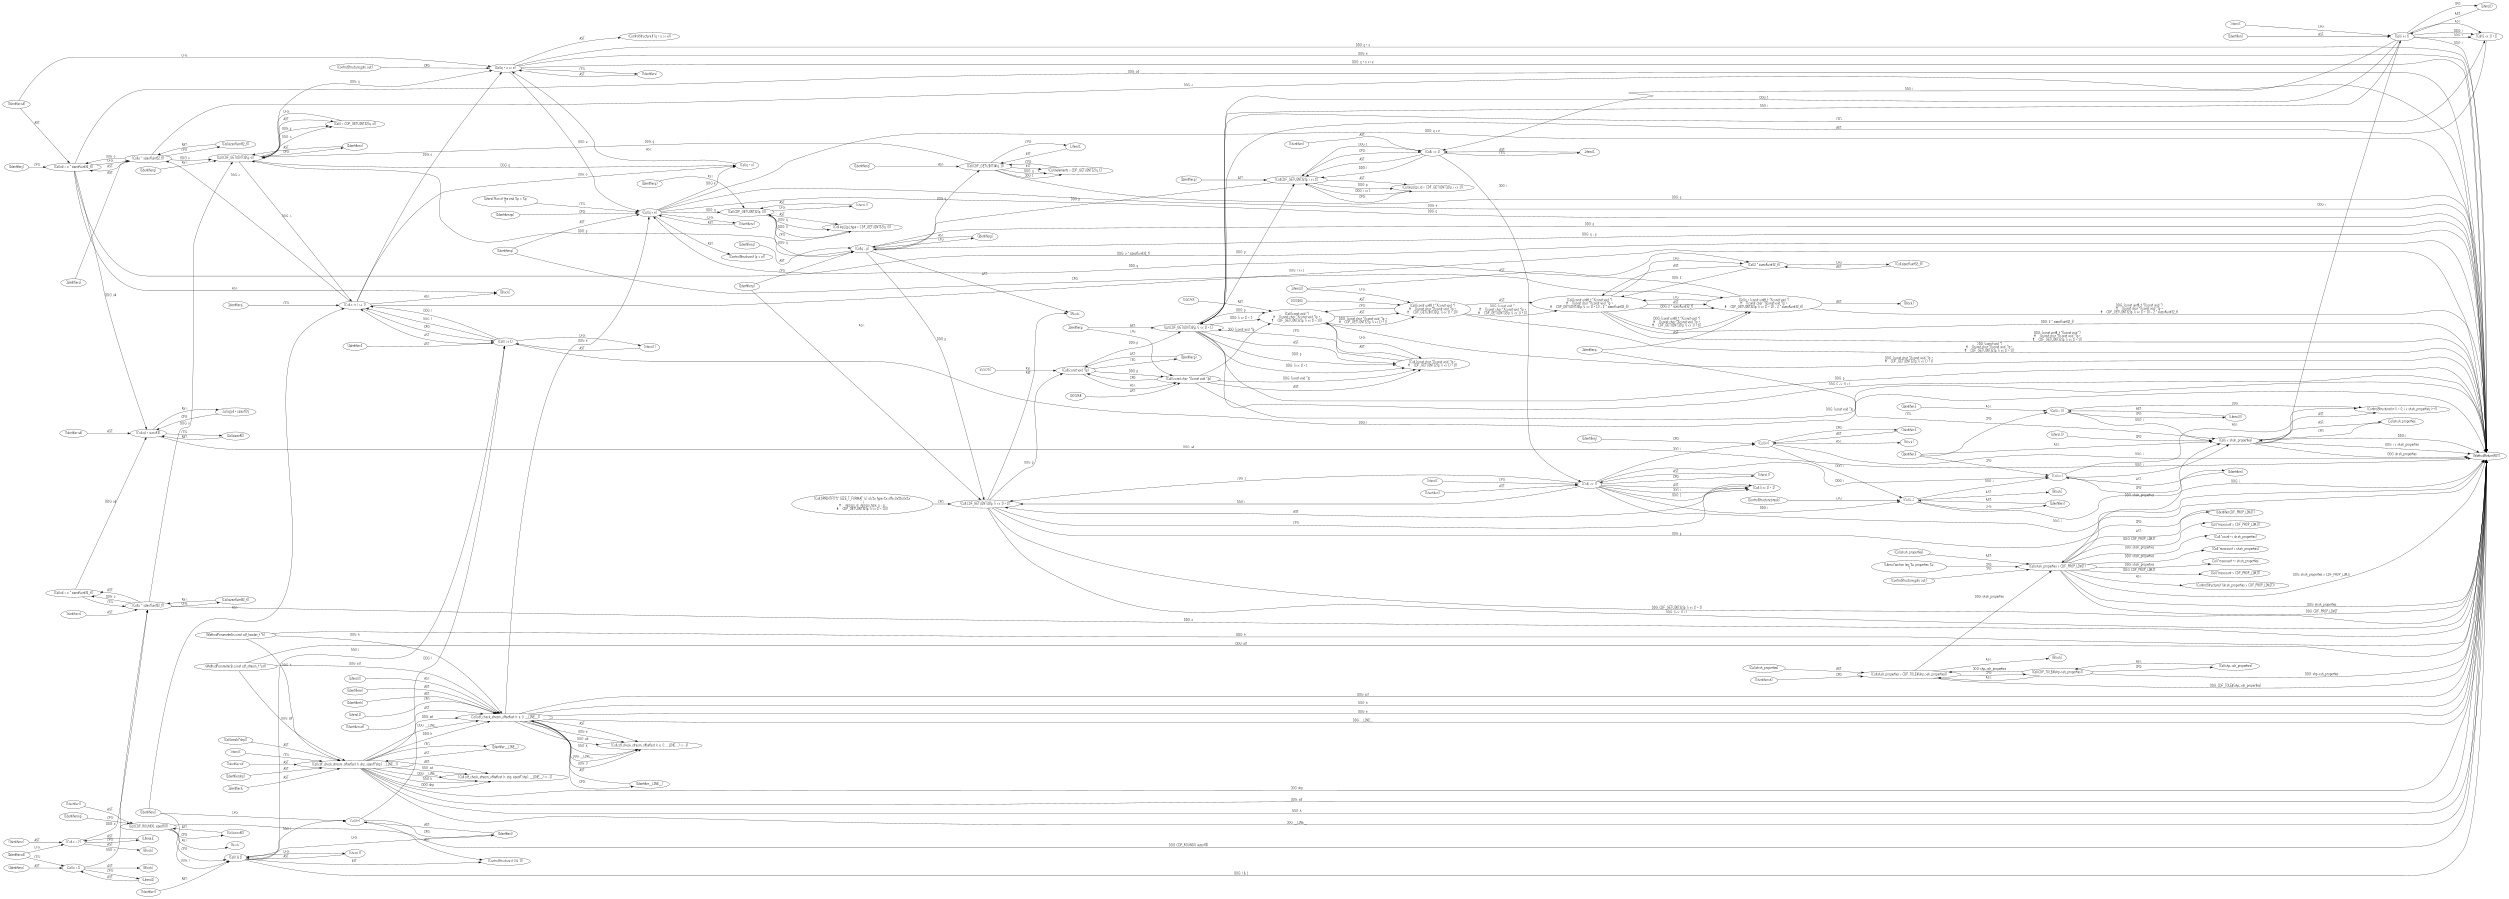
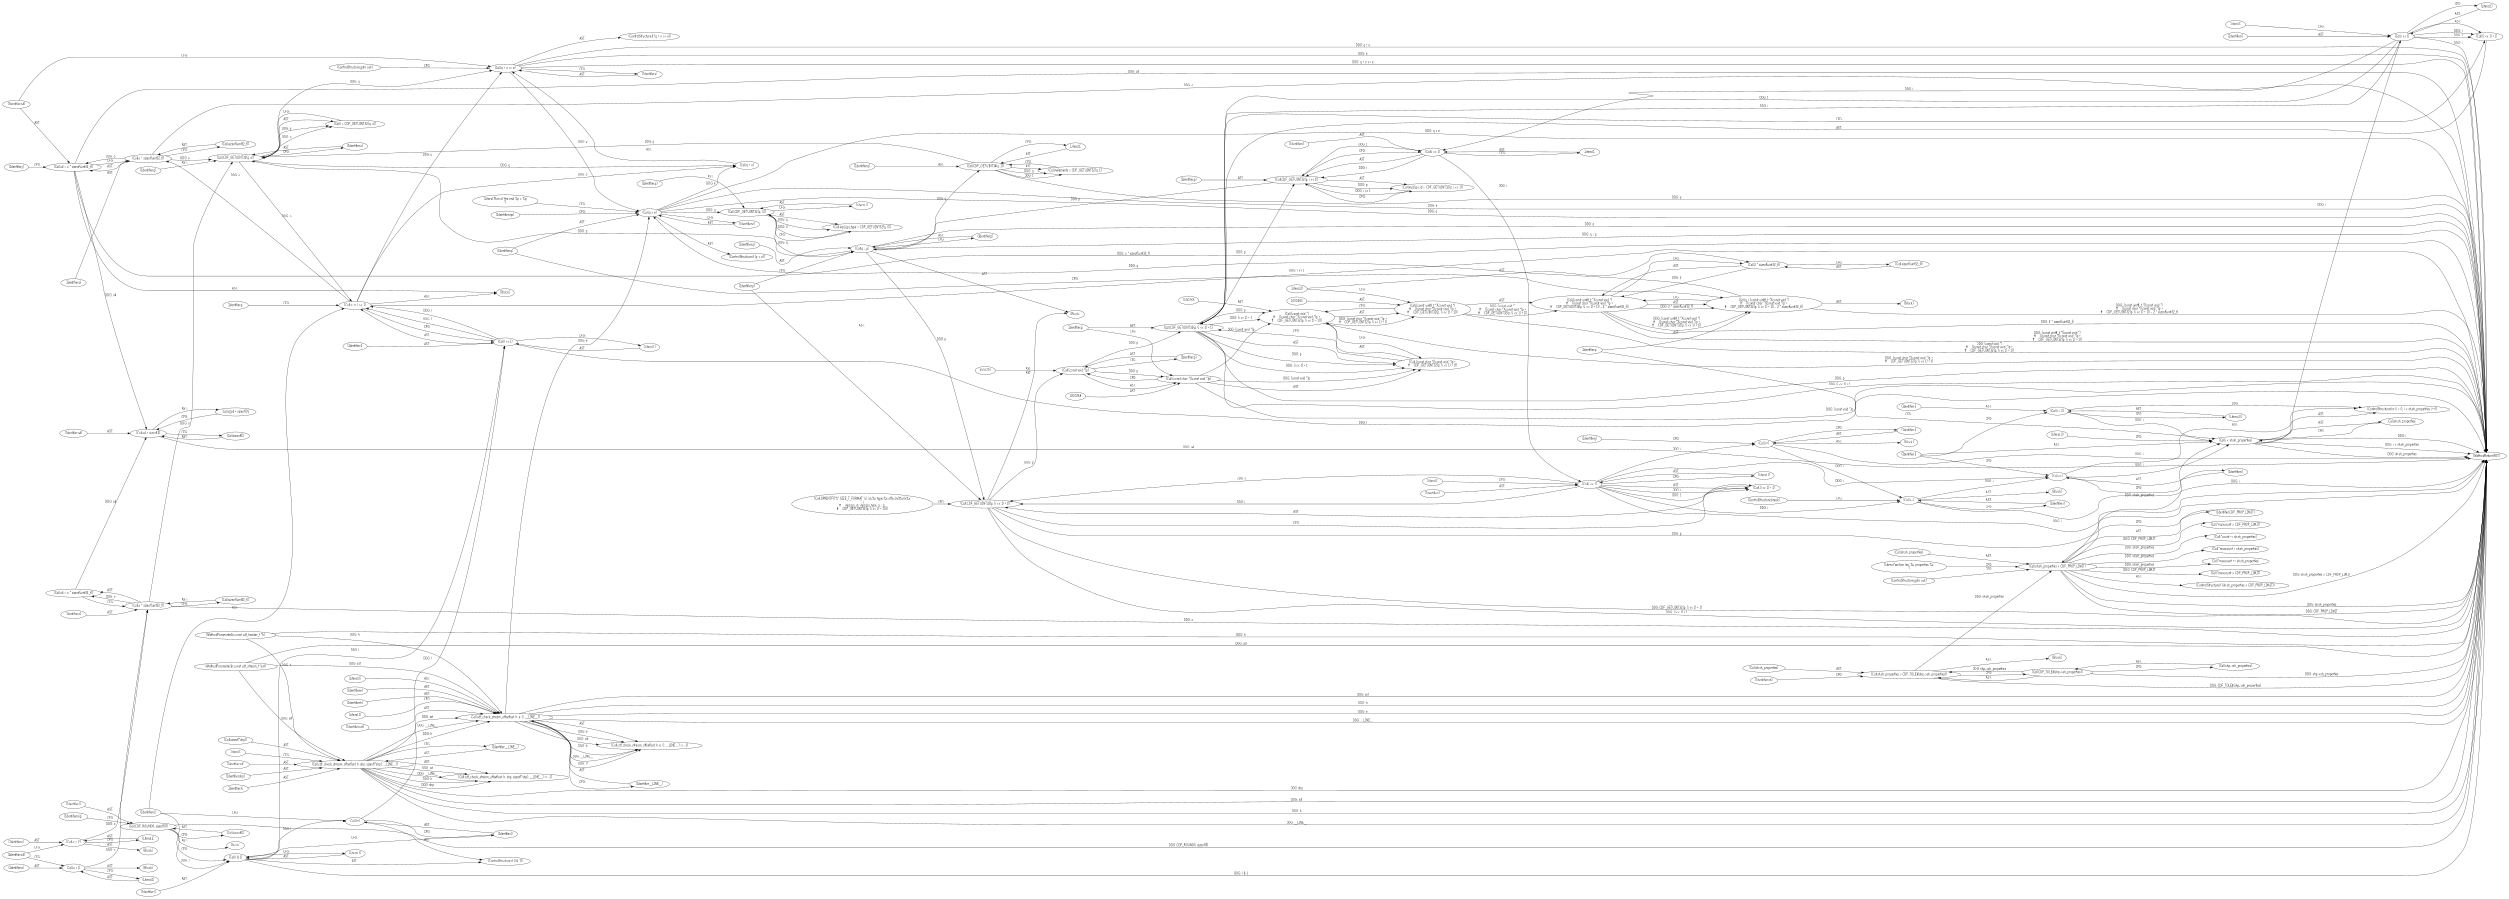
node "(Call,break(*shp))": label "(Call,break(*shp))" -> "(Call,sizeof(*shp))"
